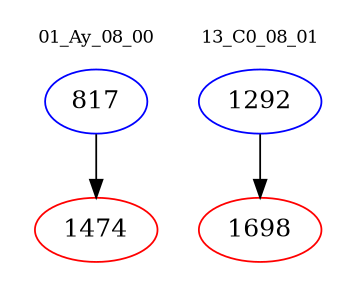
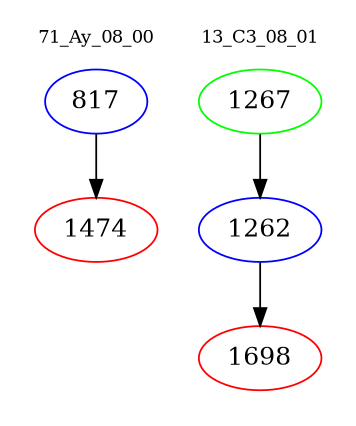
cluster "01_Ay_08_00": label "01_Ay_08_00" -> "71_Ay_08_00"
cluster "13_C0_08_01": label "13_C0_08_01" -> "13_C3_08_01"
node "1267": added
node "1292": label "1292" -> "1262"
